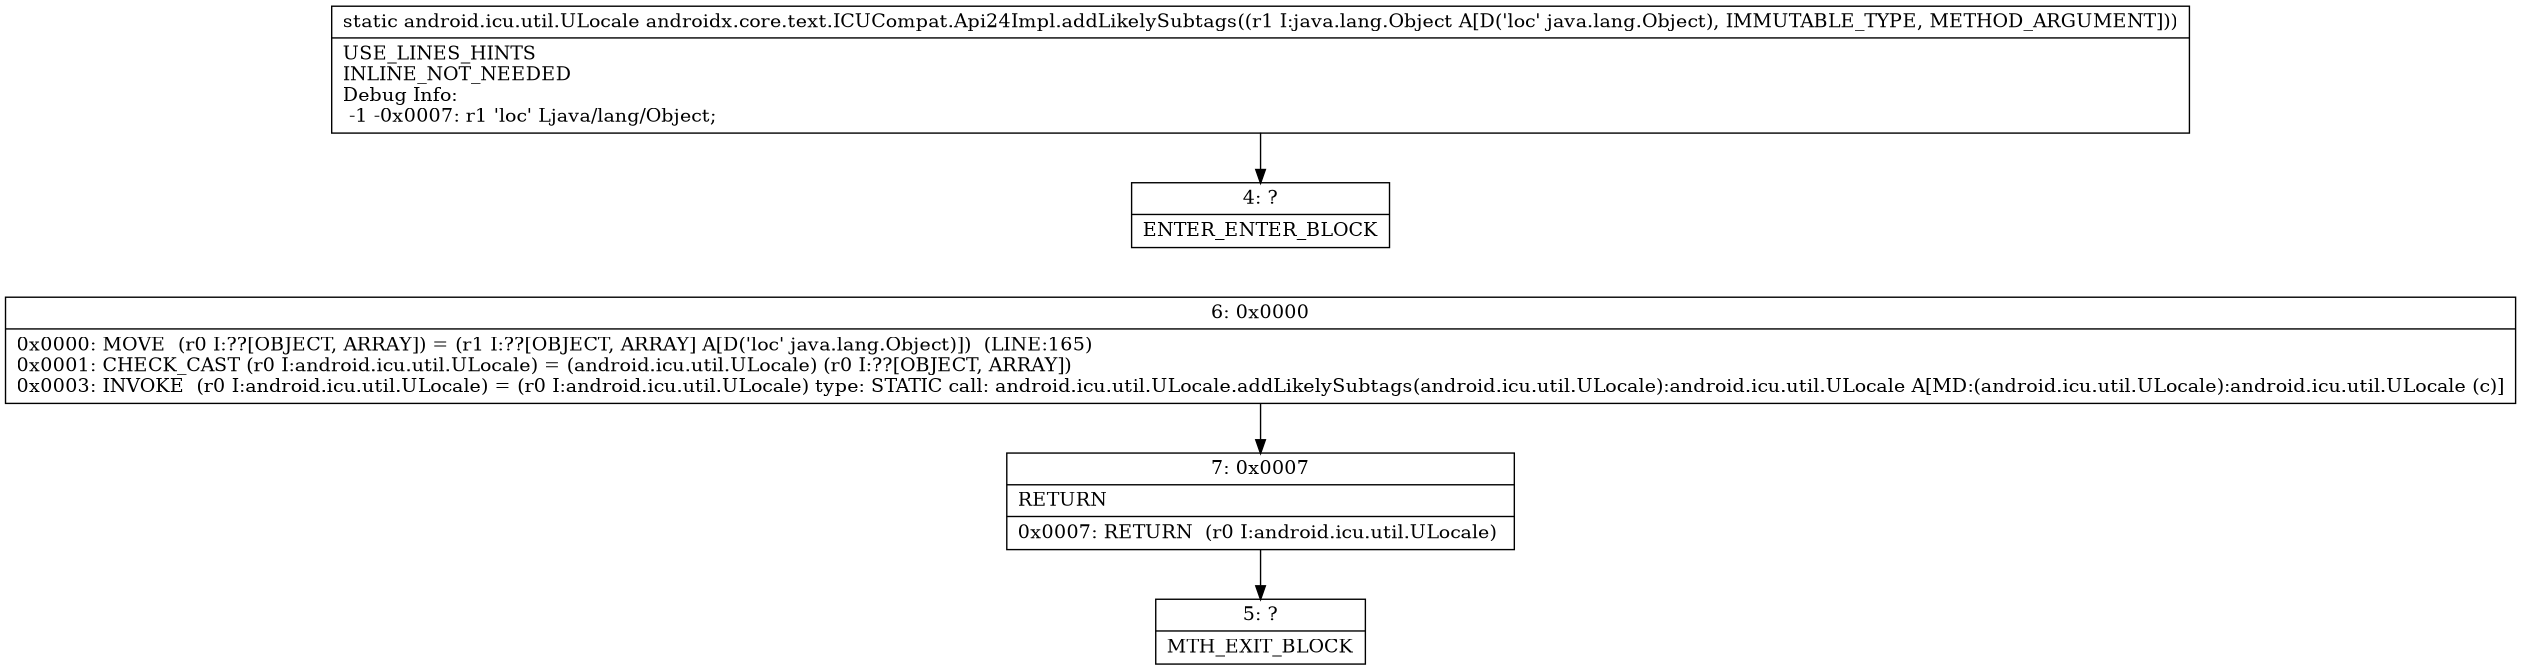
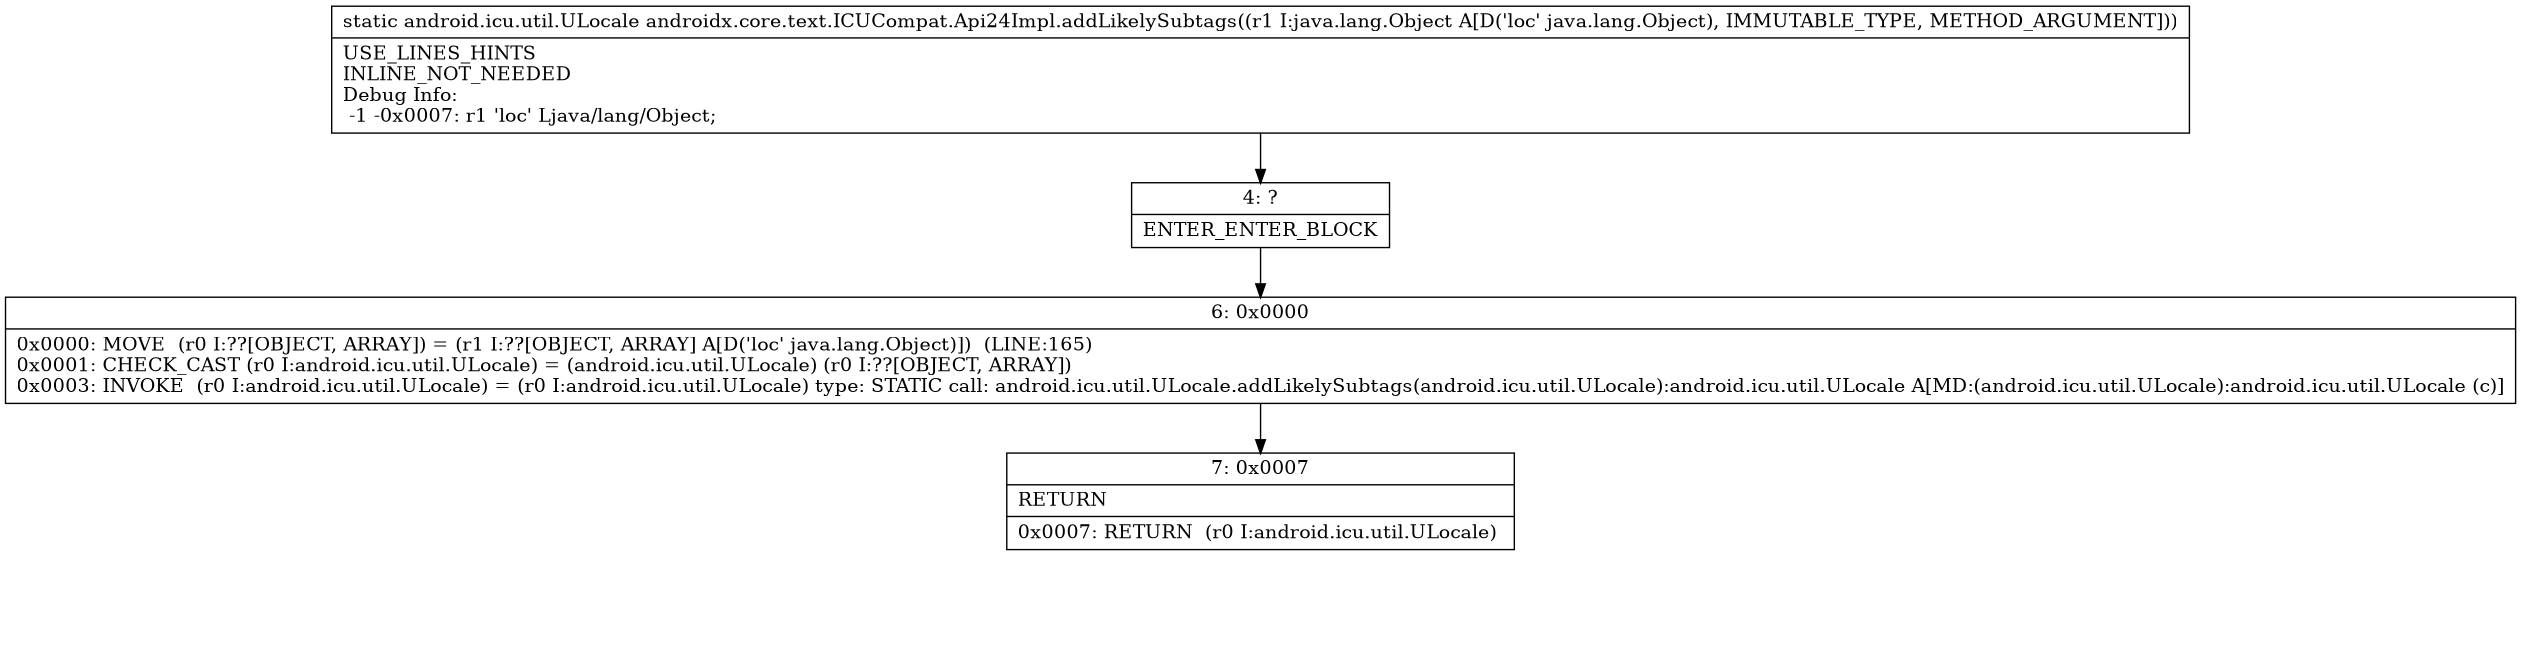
edge "4: ?" -> "6: 0x0000": added
node "5: ?": removed
